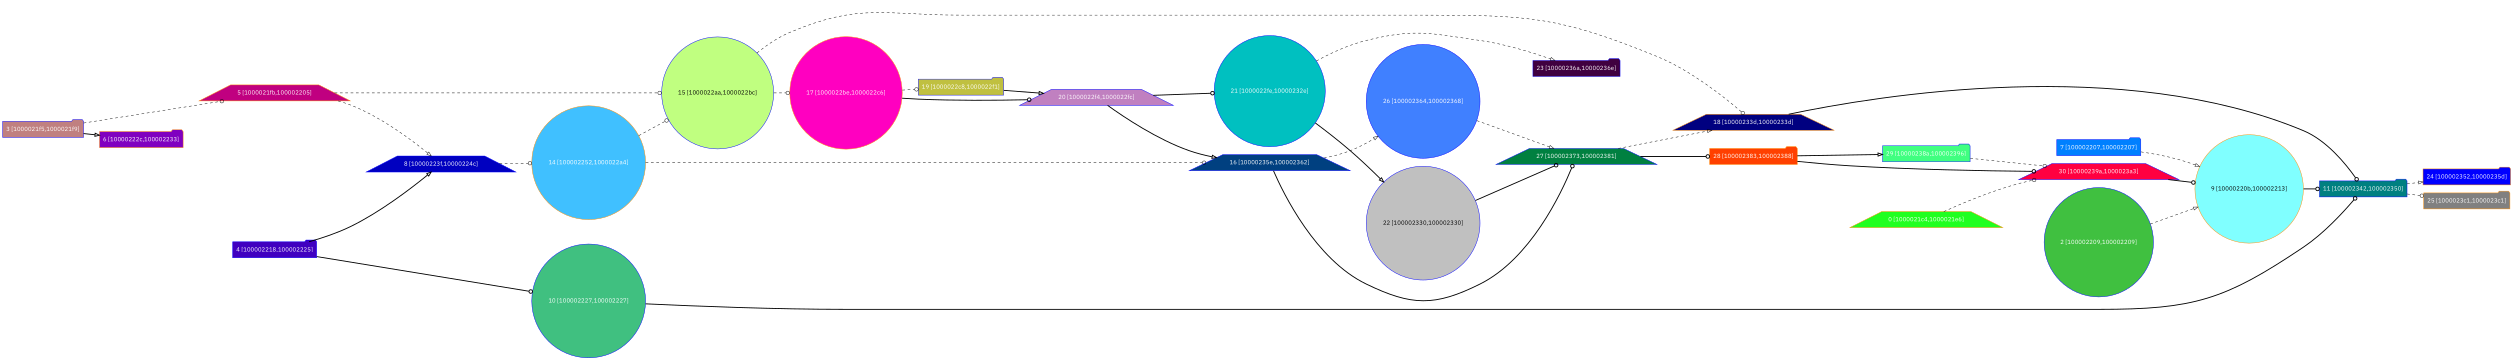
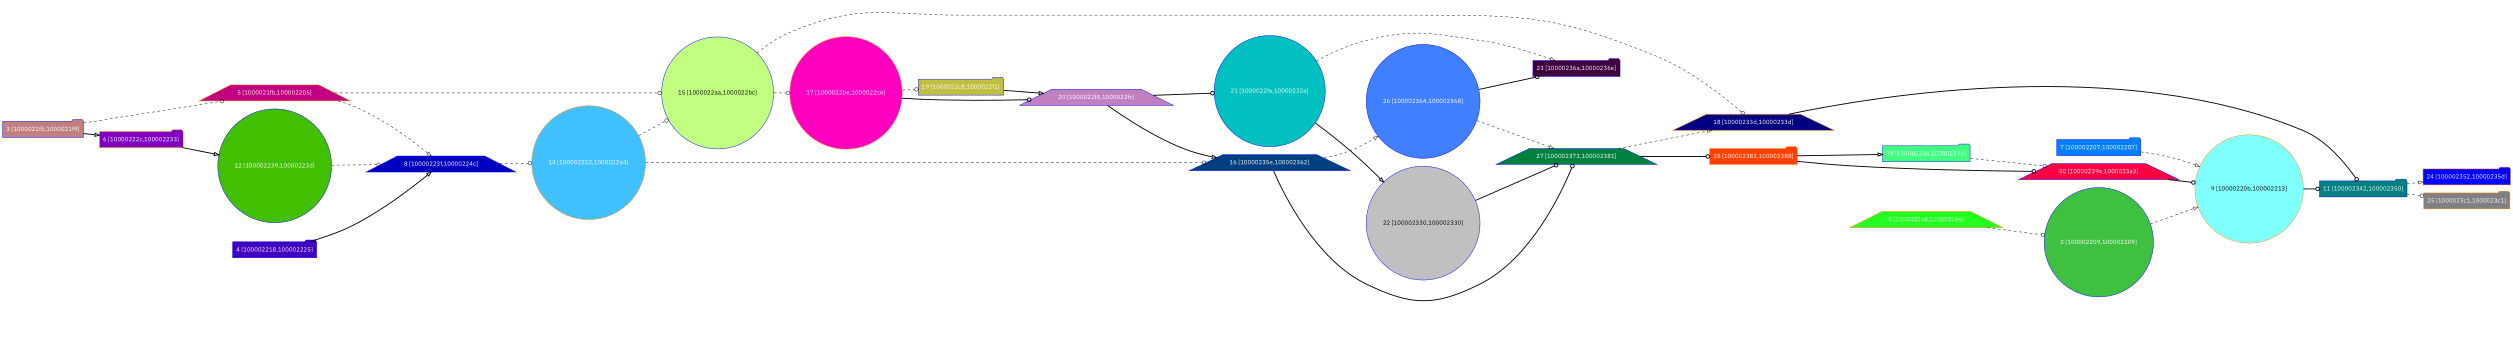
edge "26 [100002364,100002368]" -> "23 [10000236a,10000236e]": added
node "12 [100002239,10000223d]": added
edge "0 [1000021c4,1000021e6]" -> "30 [10000239a,1000023a3]": now "0 [1000021c4,1000021e6]" -> "2 [100002209,100002209]"
node "10 [100002227,100002227]": removed
